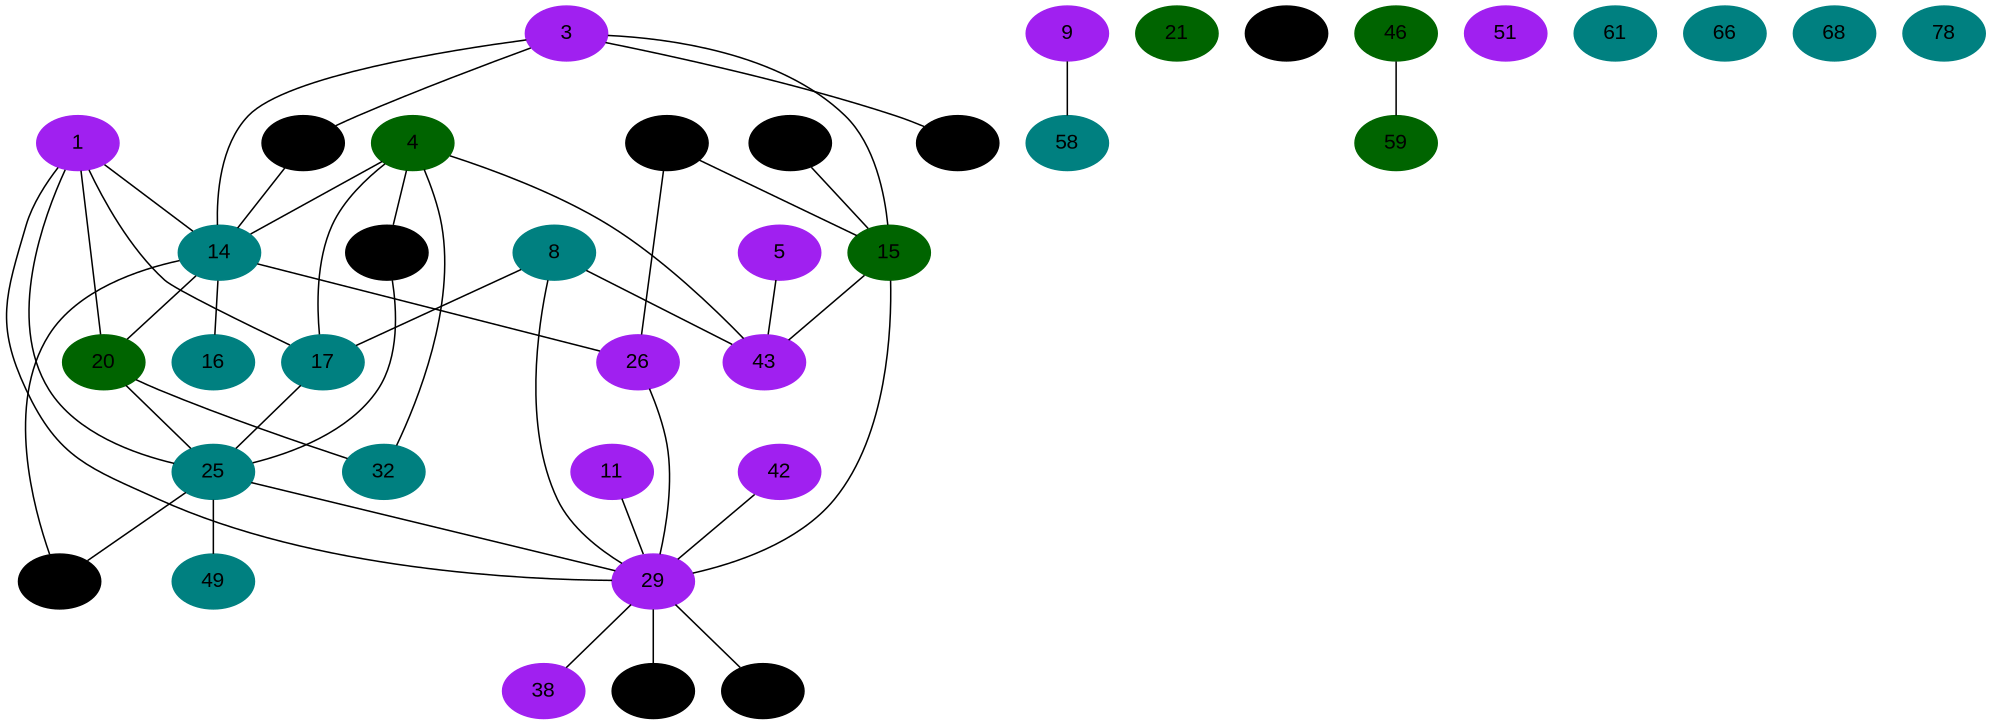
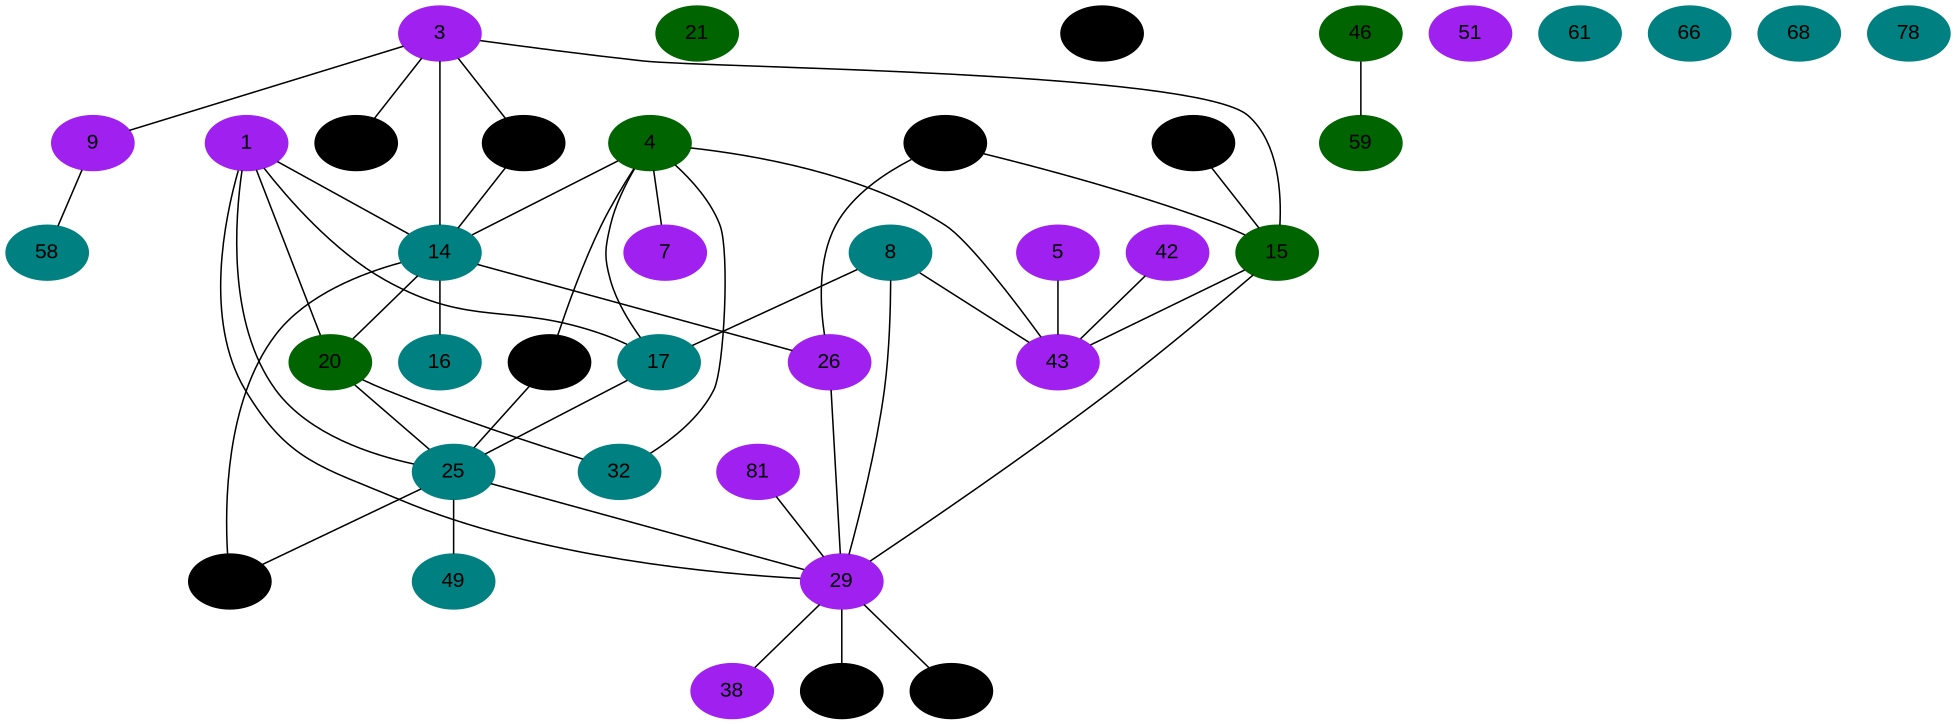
edge "3" -- "9": added
node "7": added
node "11": label "11" -> "81"
edge "42" -- "29": now "42" -- "43"
